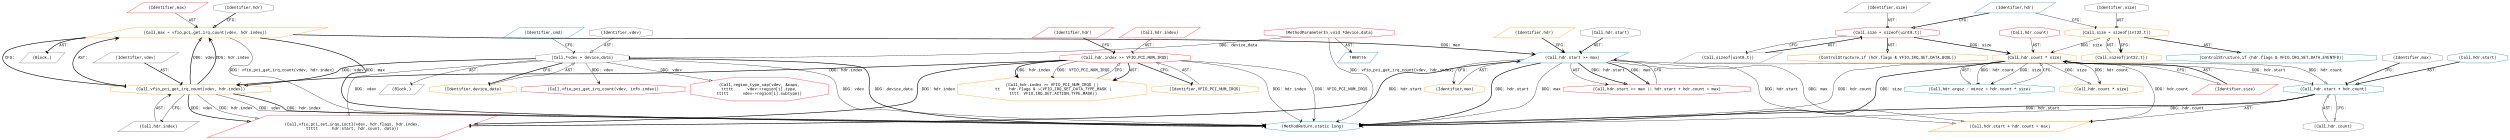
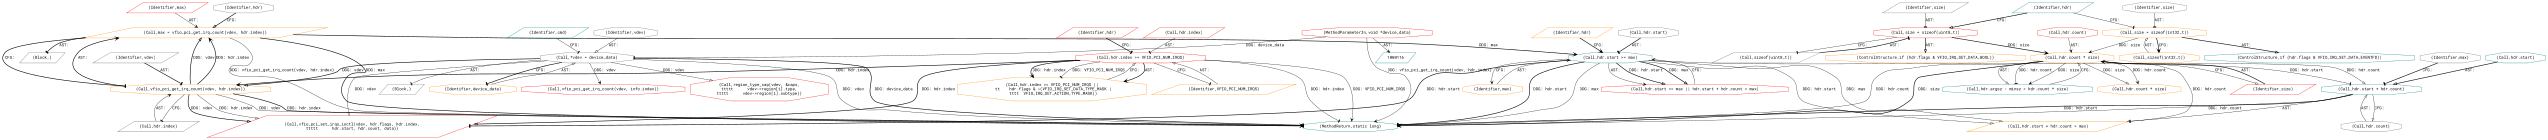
node "(Call,hdr.start >= max)": shape parallelogram -> octagon
edge "(Call,hdr.index >= VFIO_PCI_NUM_IRQS)" -> "(Identifier,VFIO_PCI_NUM_IRQS)": style bold -> solid
node "(Identifier,VFIO_PCI_NUM_IRQS)": shape octagon -> parallelogram
